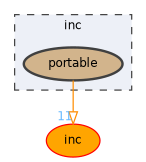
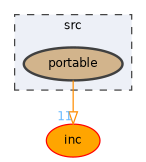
cluster "inc": label "inc" -> "src"
